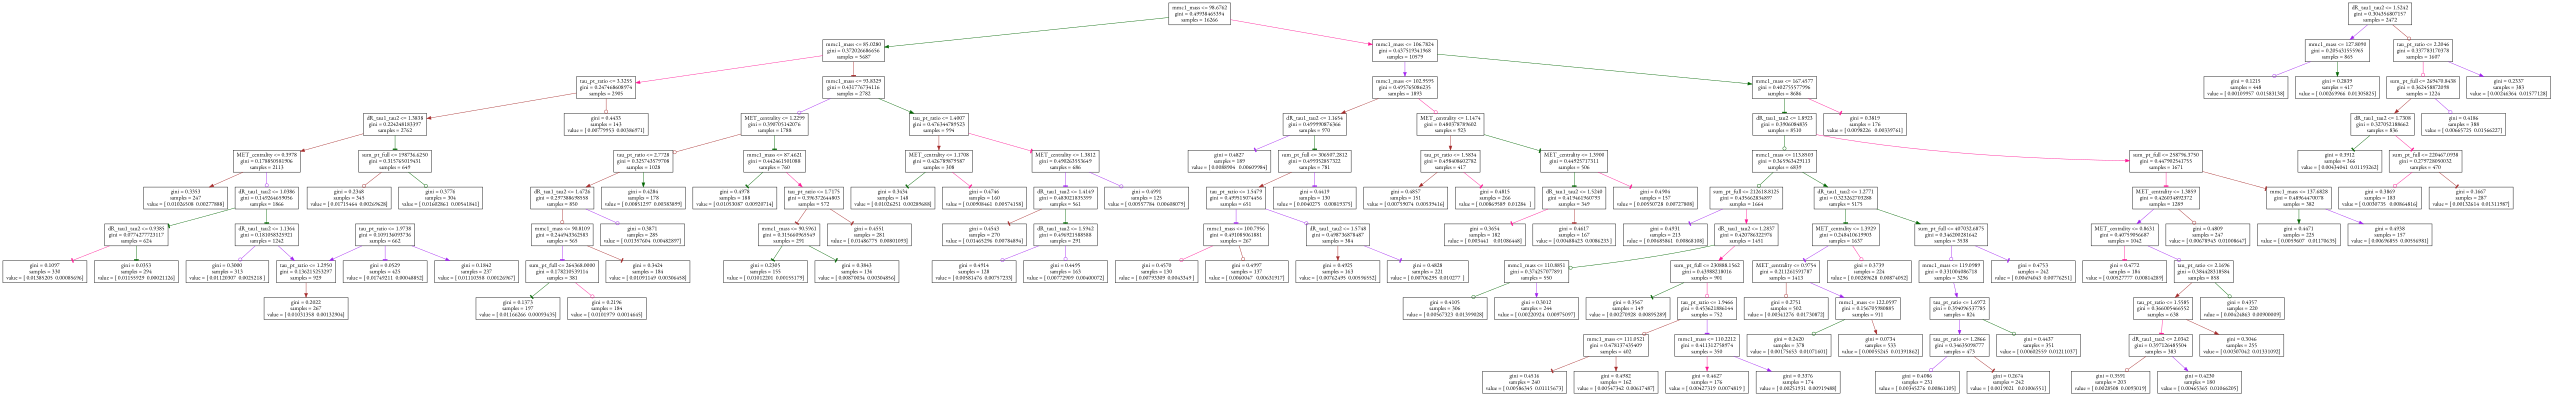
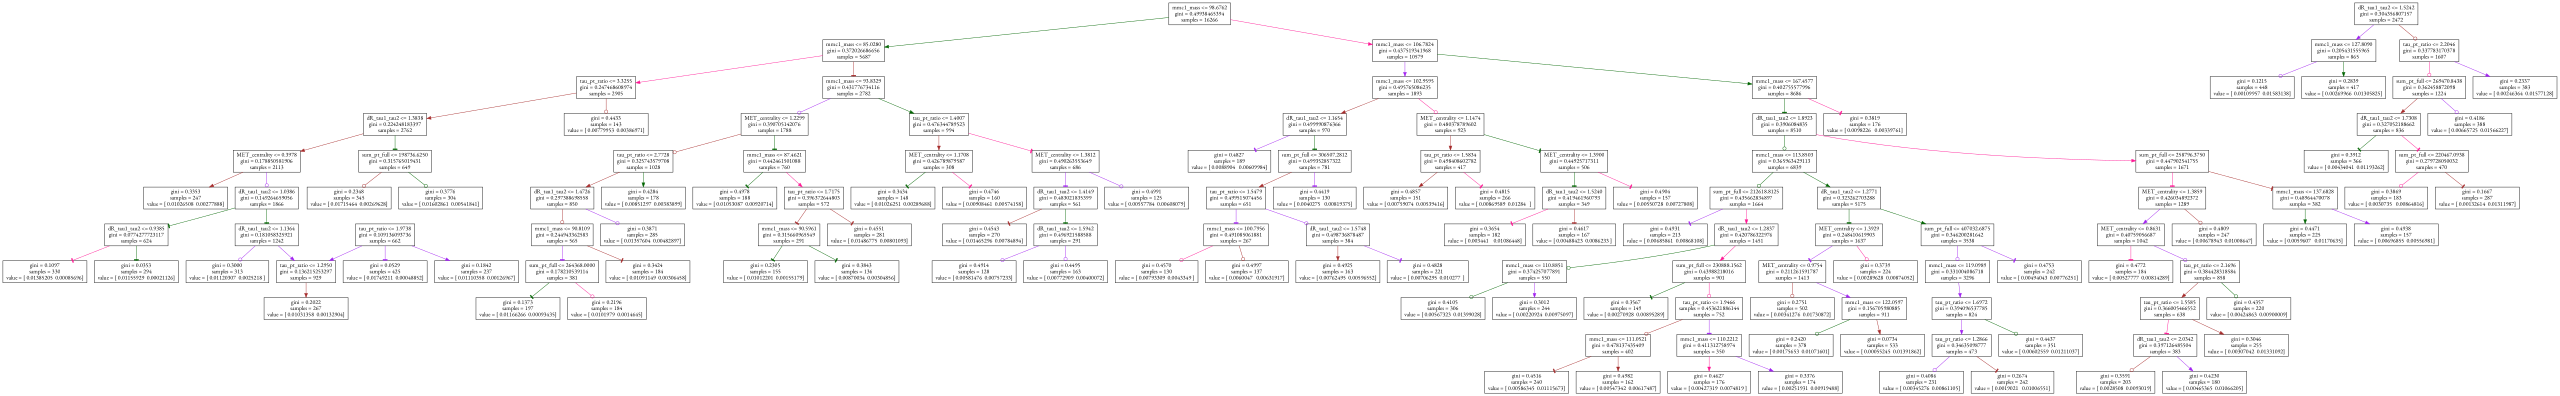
node "tau_pt_ratio <= 1.9466 gini = 0.453621886144 samples = 752": label "tau_pt_ratio <= 1.9466 gini = 0.453621886144 samples = 752" -> "tau_pt_ratio <= 1.9466 samples = 0.453621886144 samples = 752"
